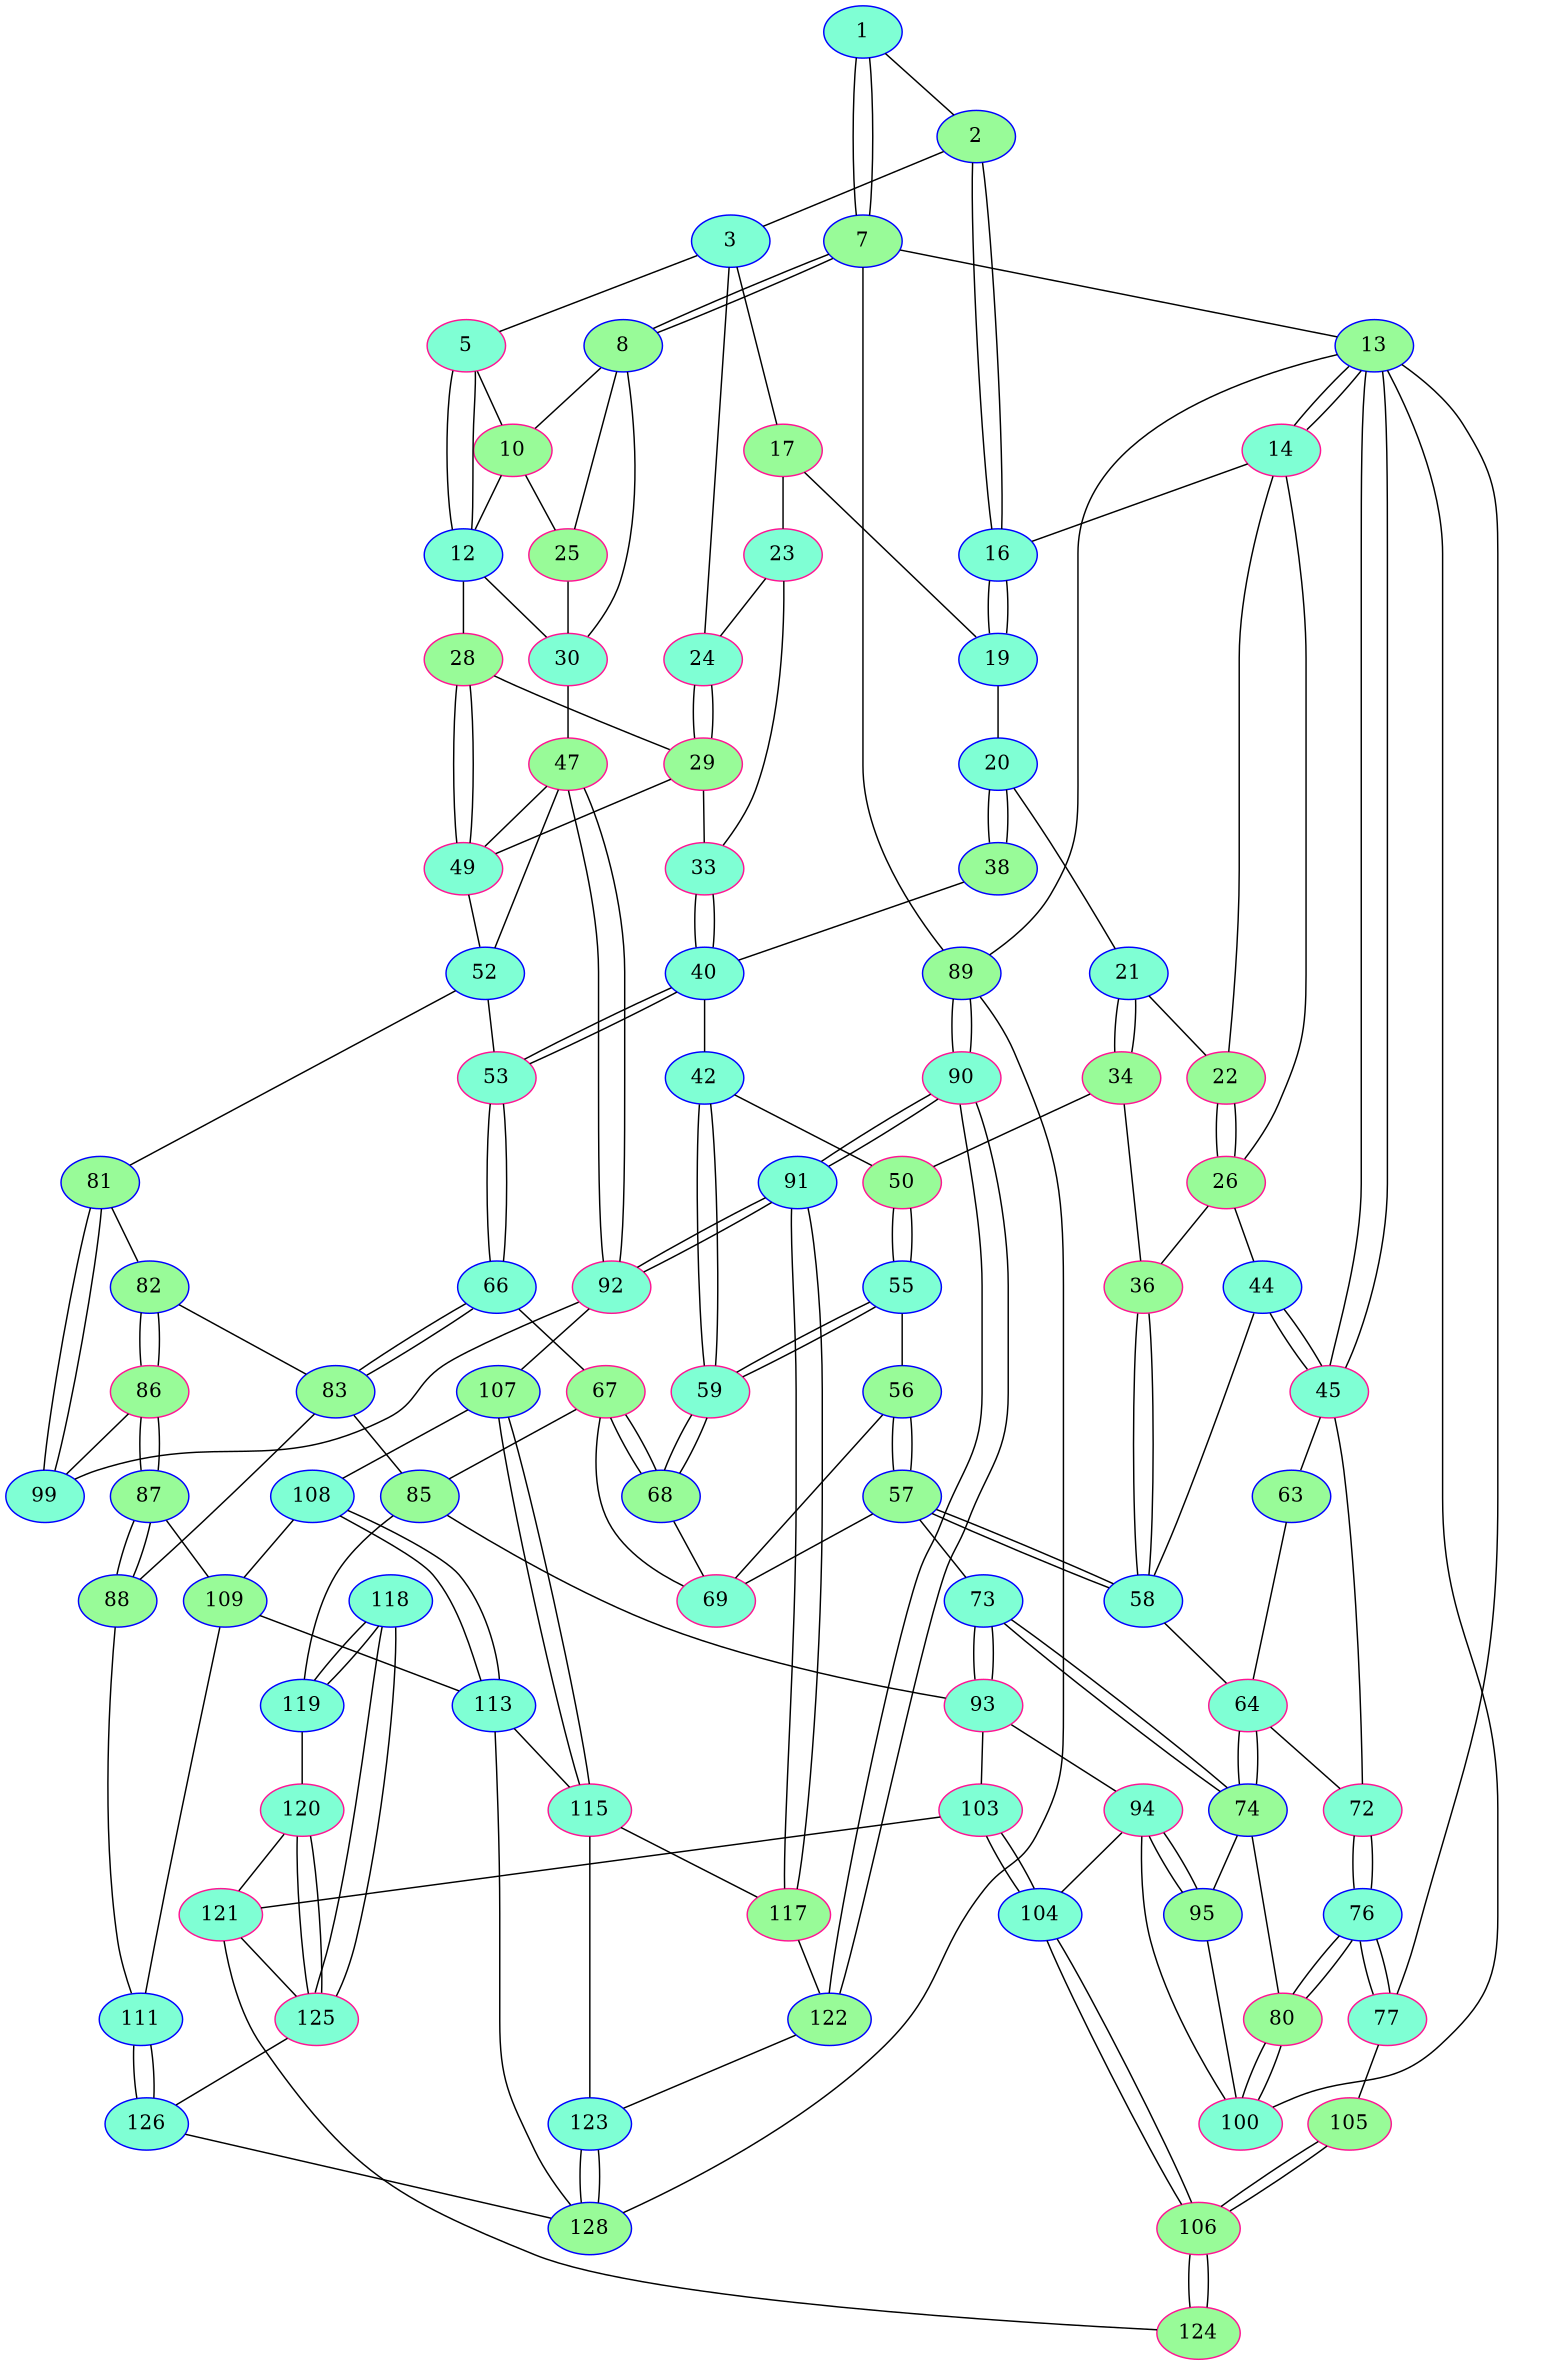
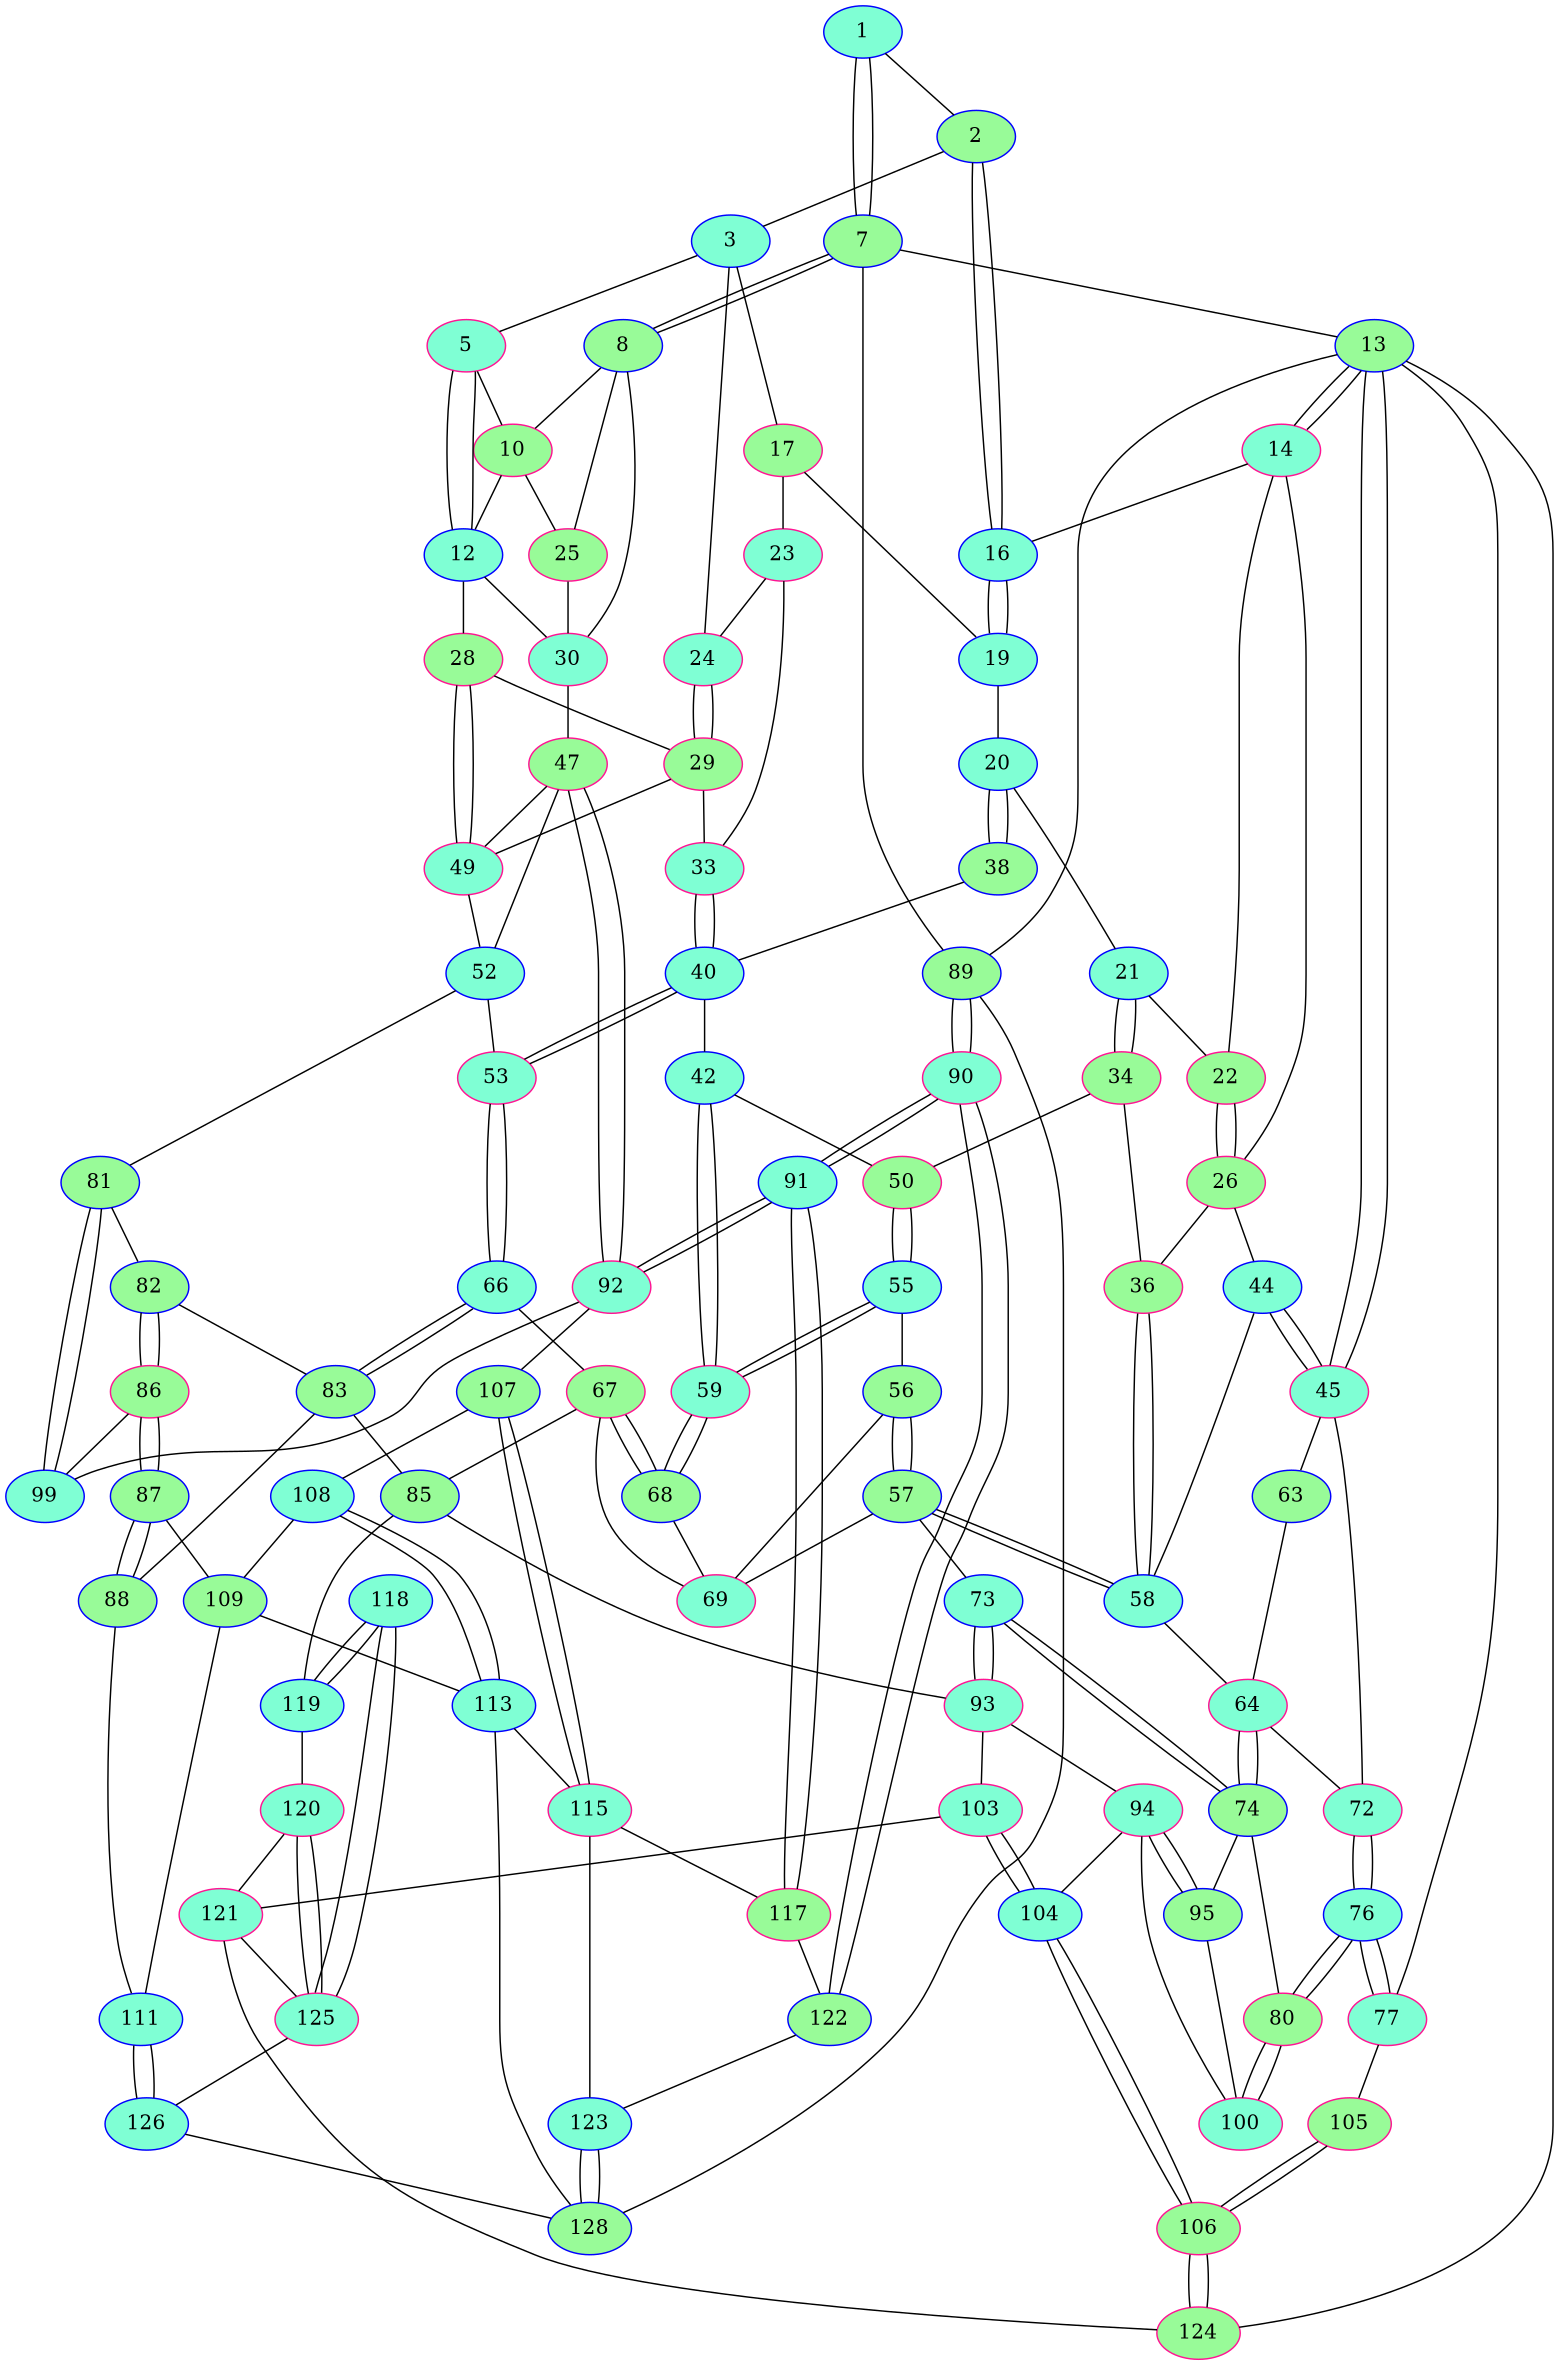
edge "13" -- "100": now "13" -- "124"
